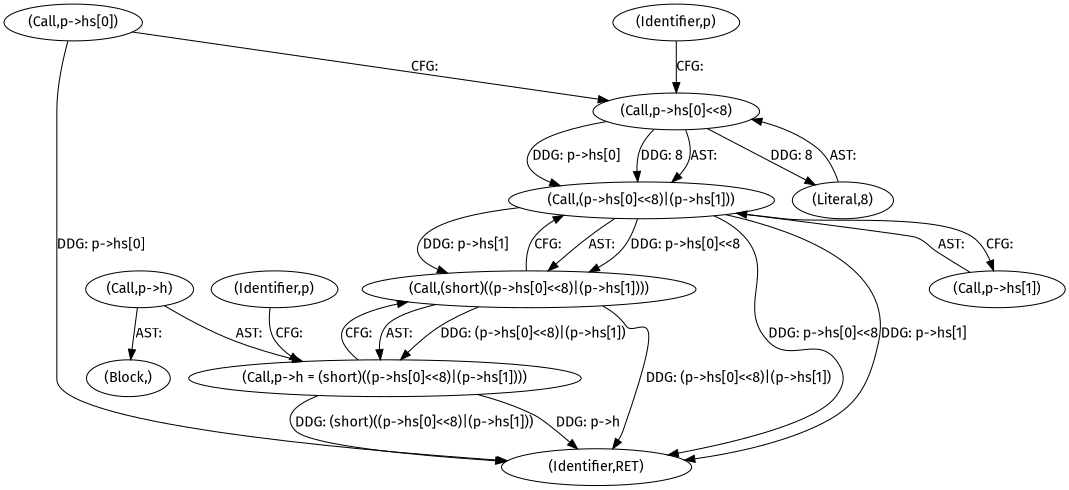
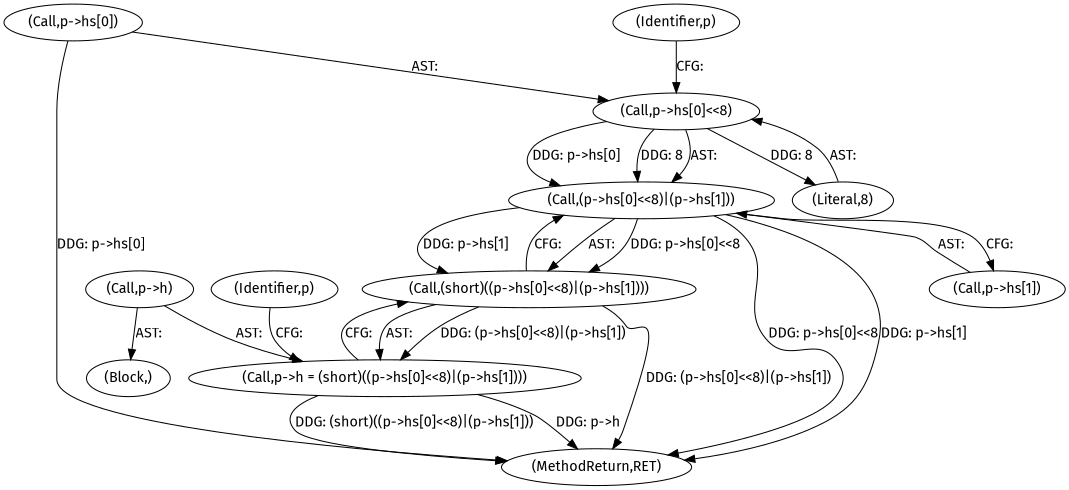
edge "(Call,p->hs[0])" -> "(Call,p->hs[0]<<8)": label "CFG: " -> "AST: "
node "(Identifier,RET)": label "(Identifier,RET)" -> "(MethodReturn,RET)"
